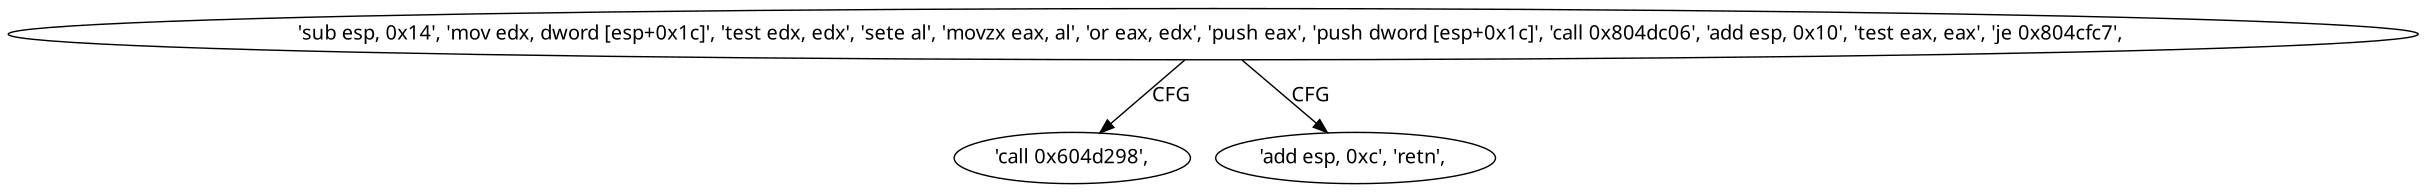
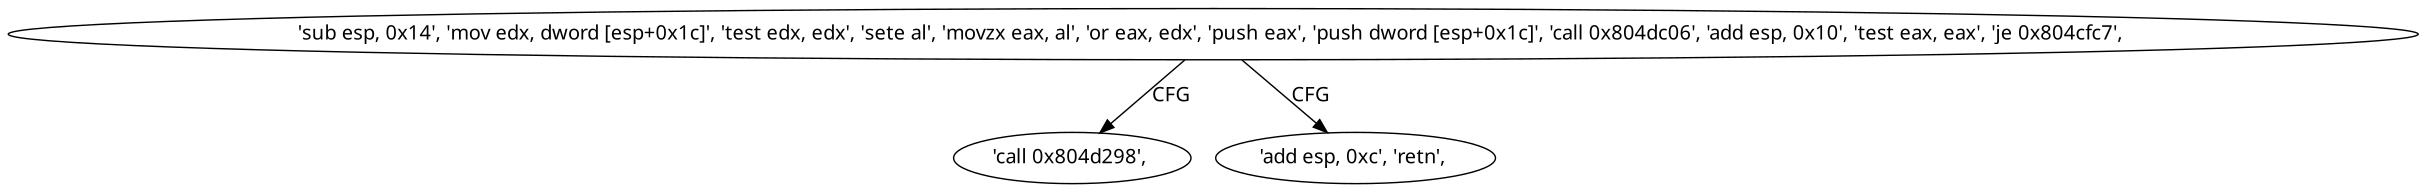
node "'call 0x604d298',": label "'call 0x604d298'," -> "'call 0x804d298',"
